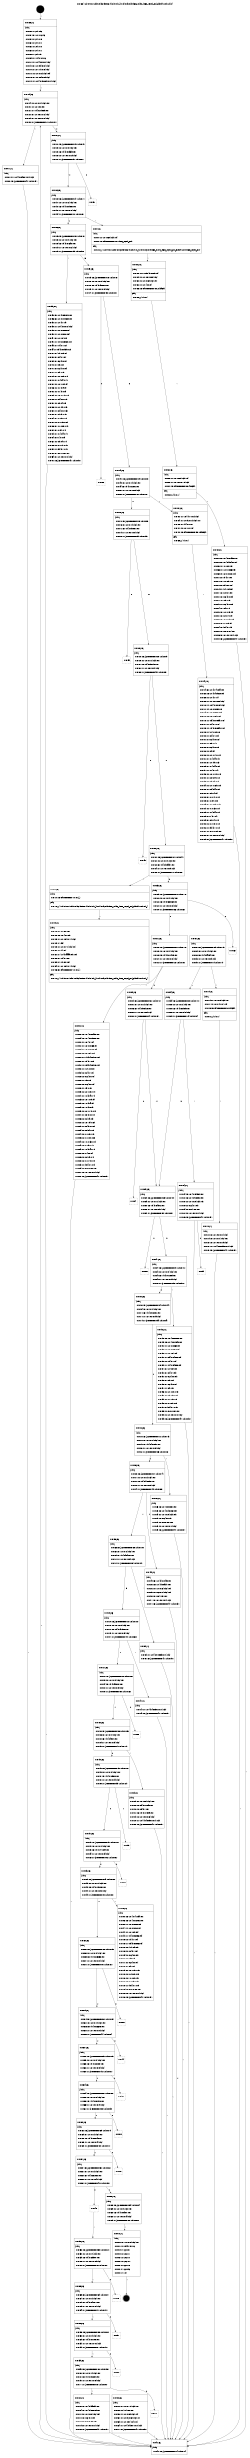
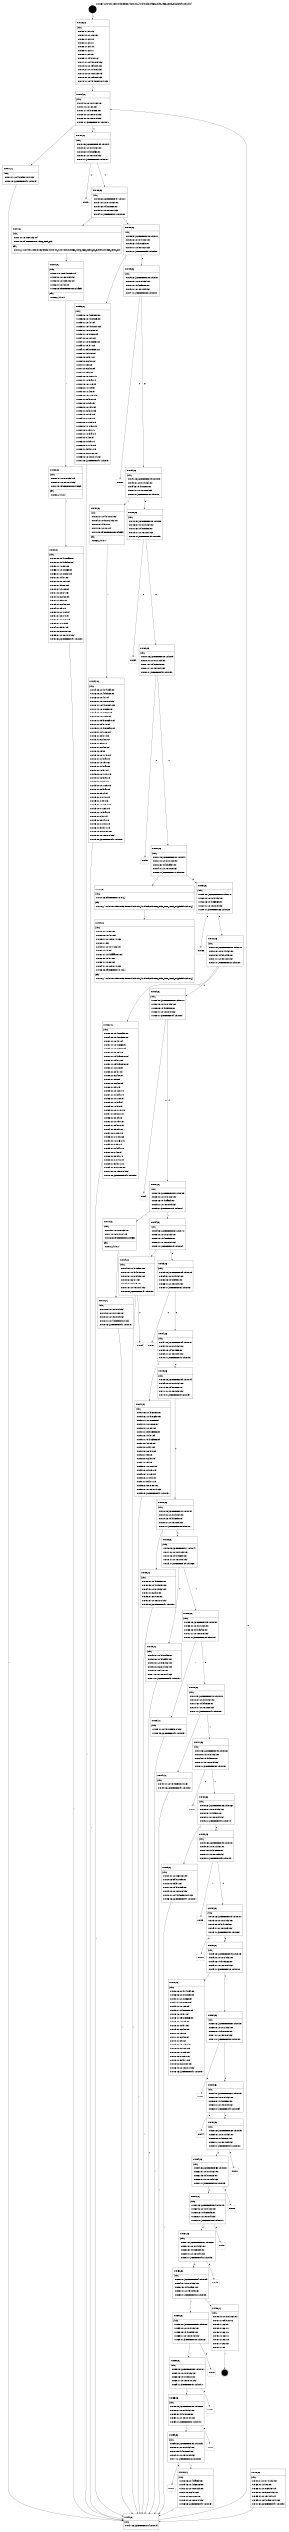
edge "0x40138d [25]" -> "0x4013d8 [25]": now "0x40138d [25]" -> "0x4013a6 [25]"
edge "0x401f73" -> "0x4015b3 [25]": now "0x40159a [25]" -> "0x4015b3 [25]"
